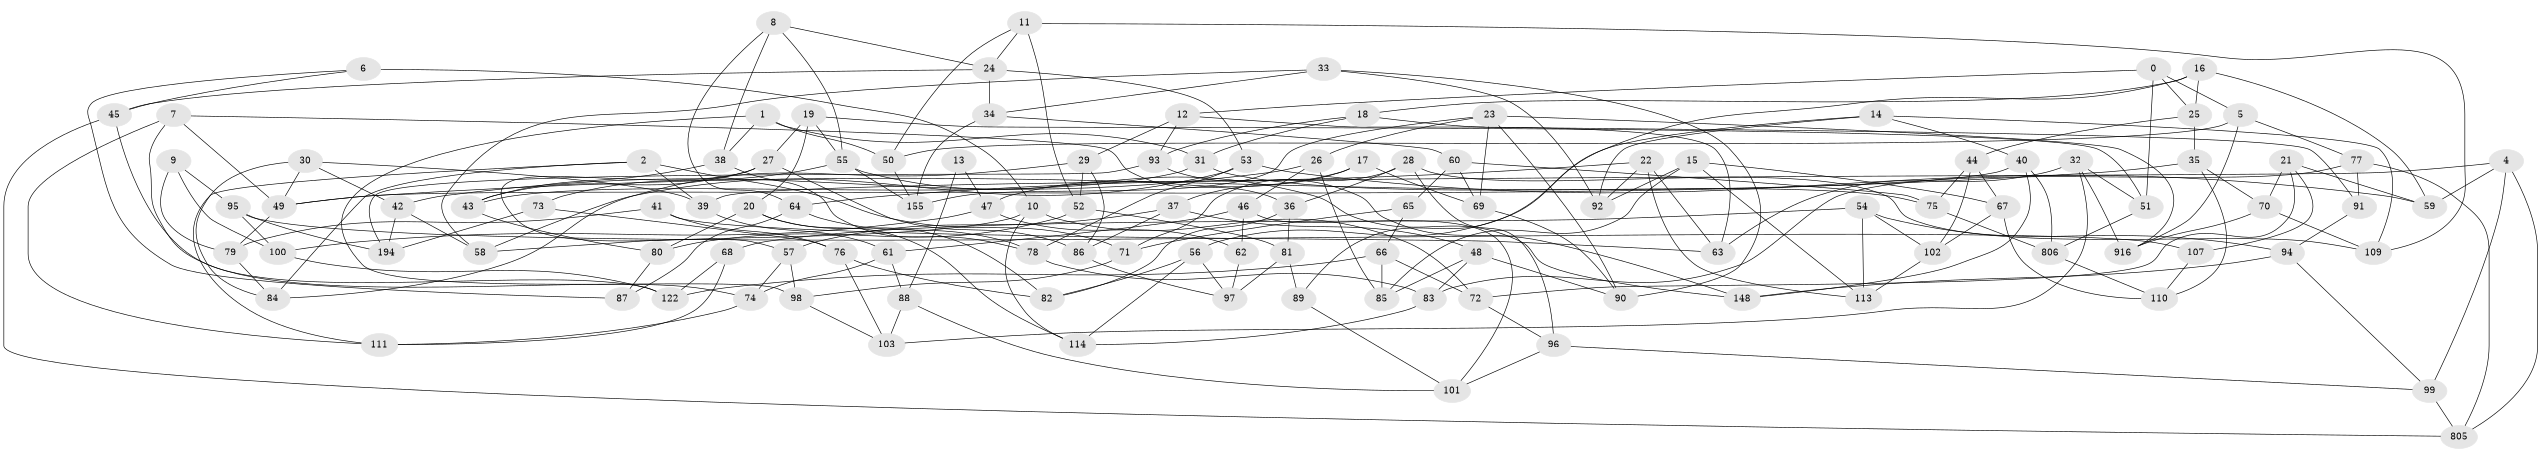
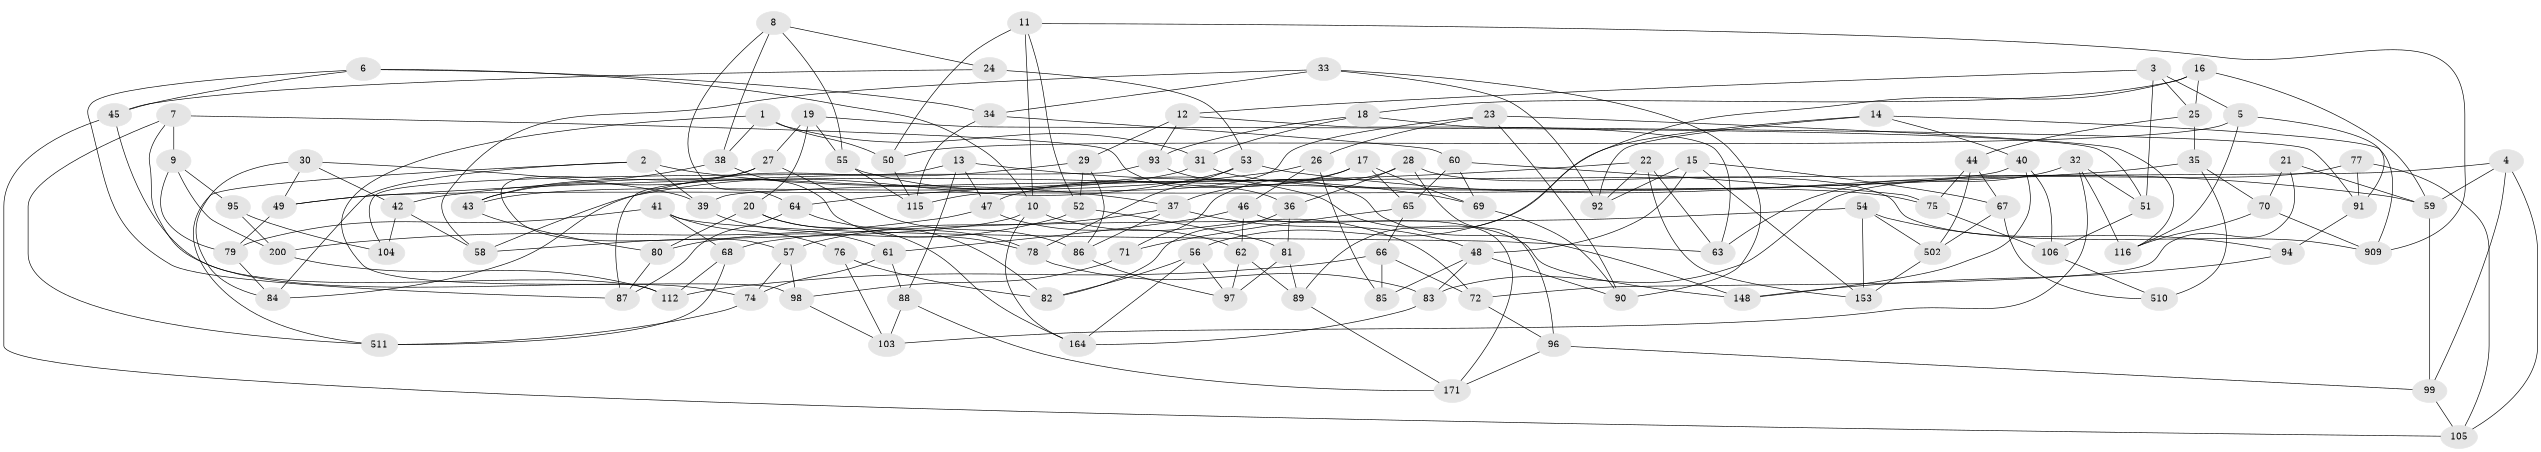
edge "11" -- "24": now "11" -- "10"
node "0": label "0" -> "3"
edge "24" -- "34": now "6" -- "34"
edge "5" -- "77": now "5" -- "91"
edge "23" -- "69": now "13" -- "69"
edge "7" -- "49": now "7" -- "9"
edge "13" -- "87": added
edge "17" -- "65": added
node "73": removed
node "155": label "155" -> "115"
edge "2" -- "71": now "2" -- "37"
edge "41" -- "68": added
edge "15" -- "85": now "15" -- "48"
node "100": label "100" -> "200"
node "194": label "194" -> "104"
node "102": label "102" -> "502"
node "806": label "806" -> "106"
node "916": label "916" -> "116"
node "107": removed
node "109": label "109" -> "909"
edge "62" -- "89": added
node "122": label "122" -> "112"
node "113": label "113" -> "153"
node "110": label "110" -> "510"
edge "94" -- "99": now "59" -- "99"
node "111": label "111" -> "511"
node "114": label "114" -> "164"
node "101": label "101" -> "171"
node "805": label "805" -> "105"
